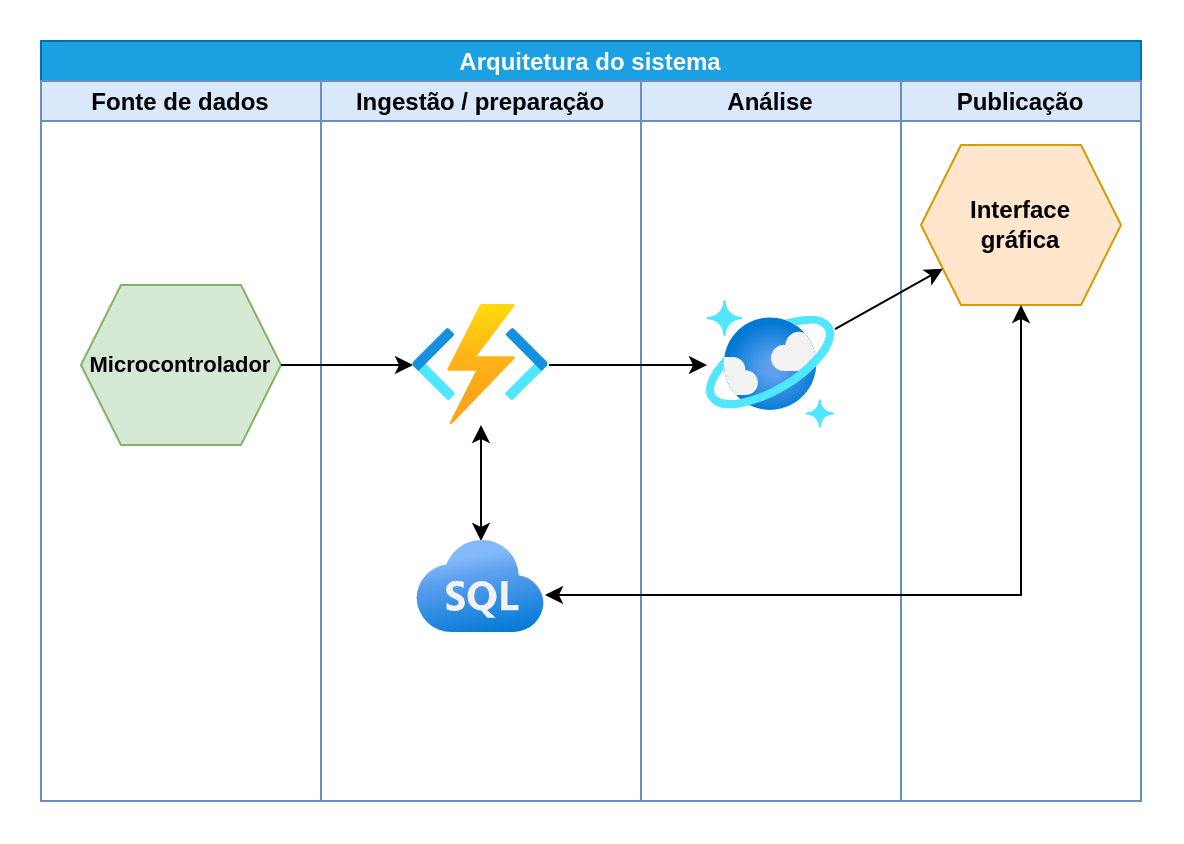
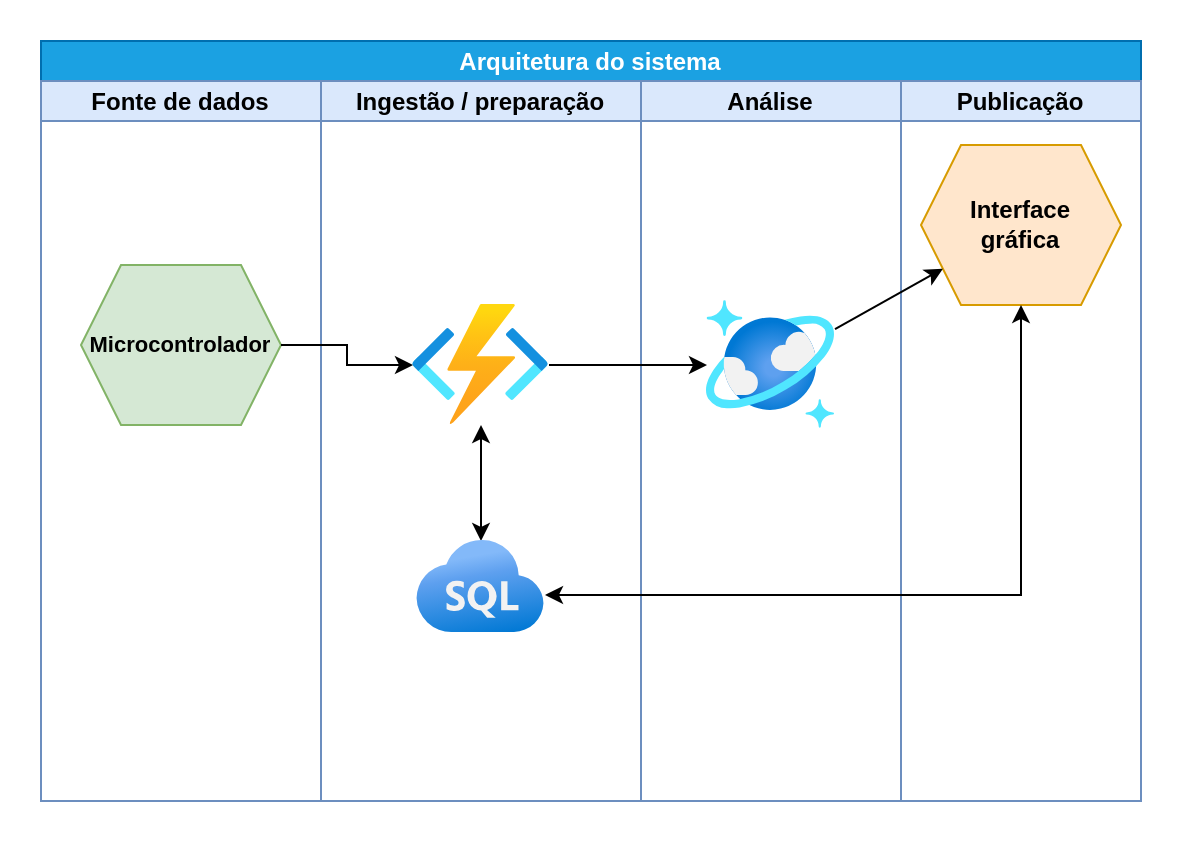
node "Microcontrolador": moved (181, 365) -> (181, 345)
